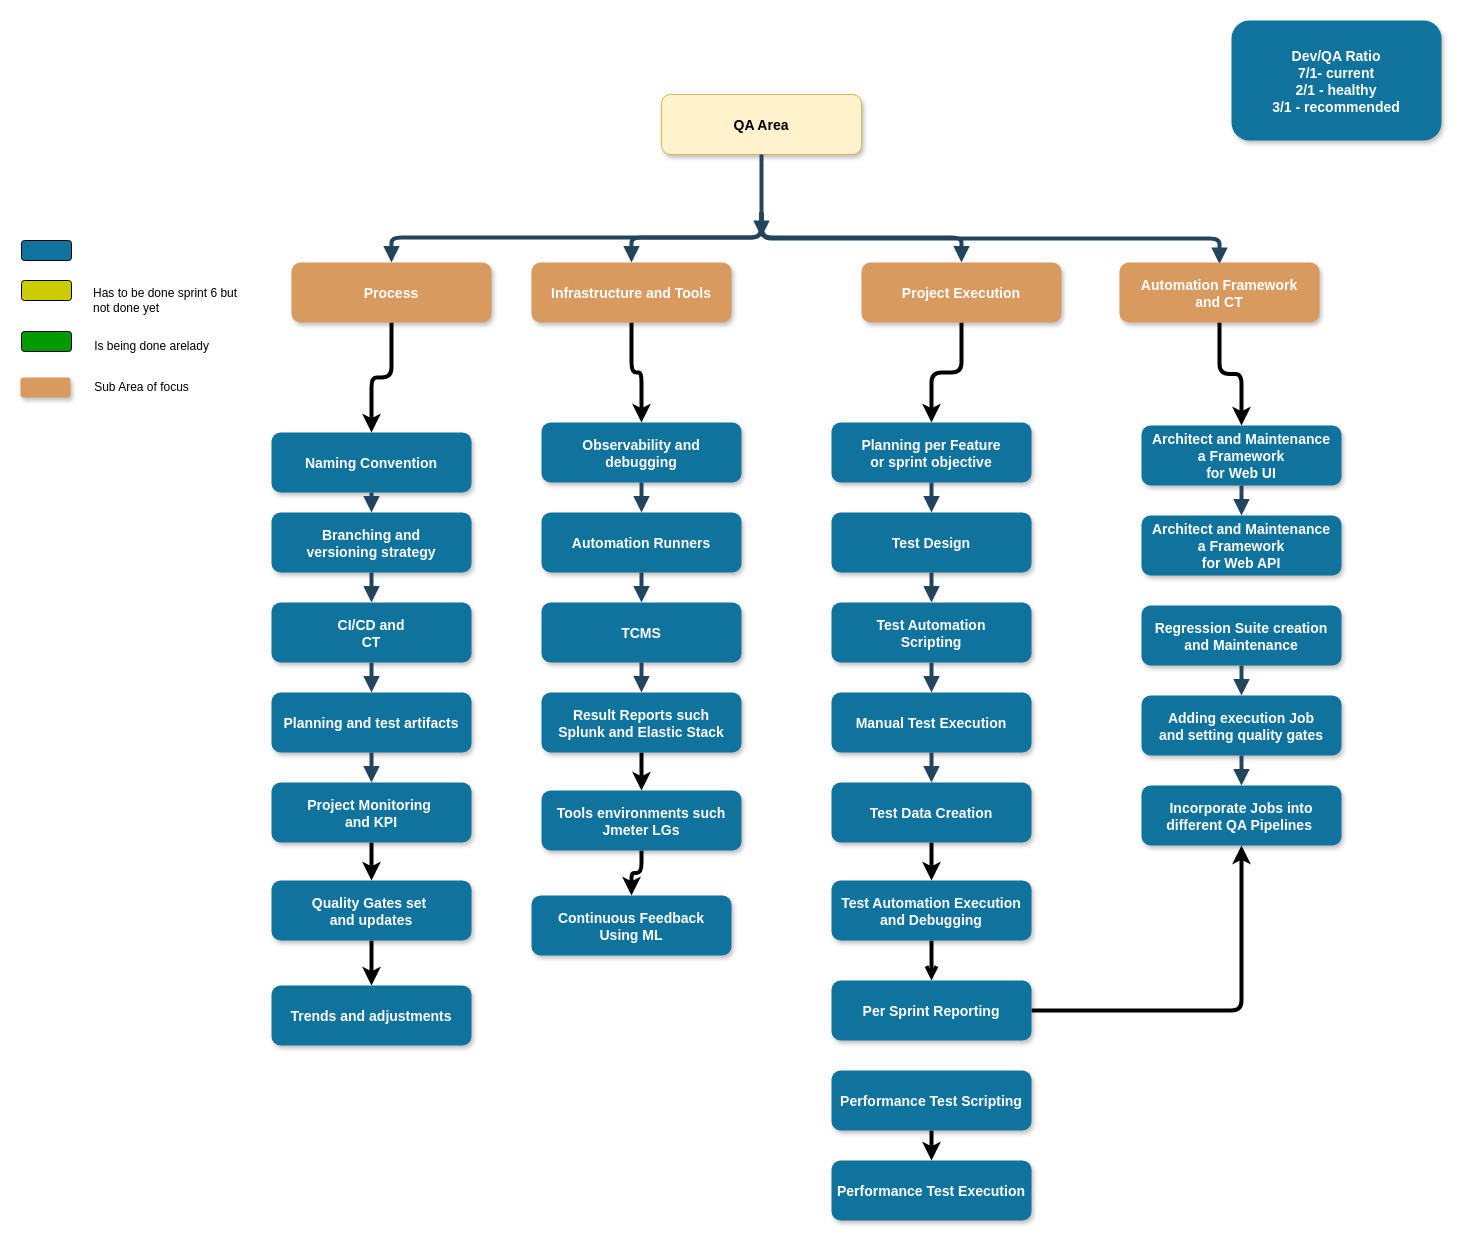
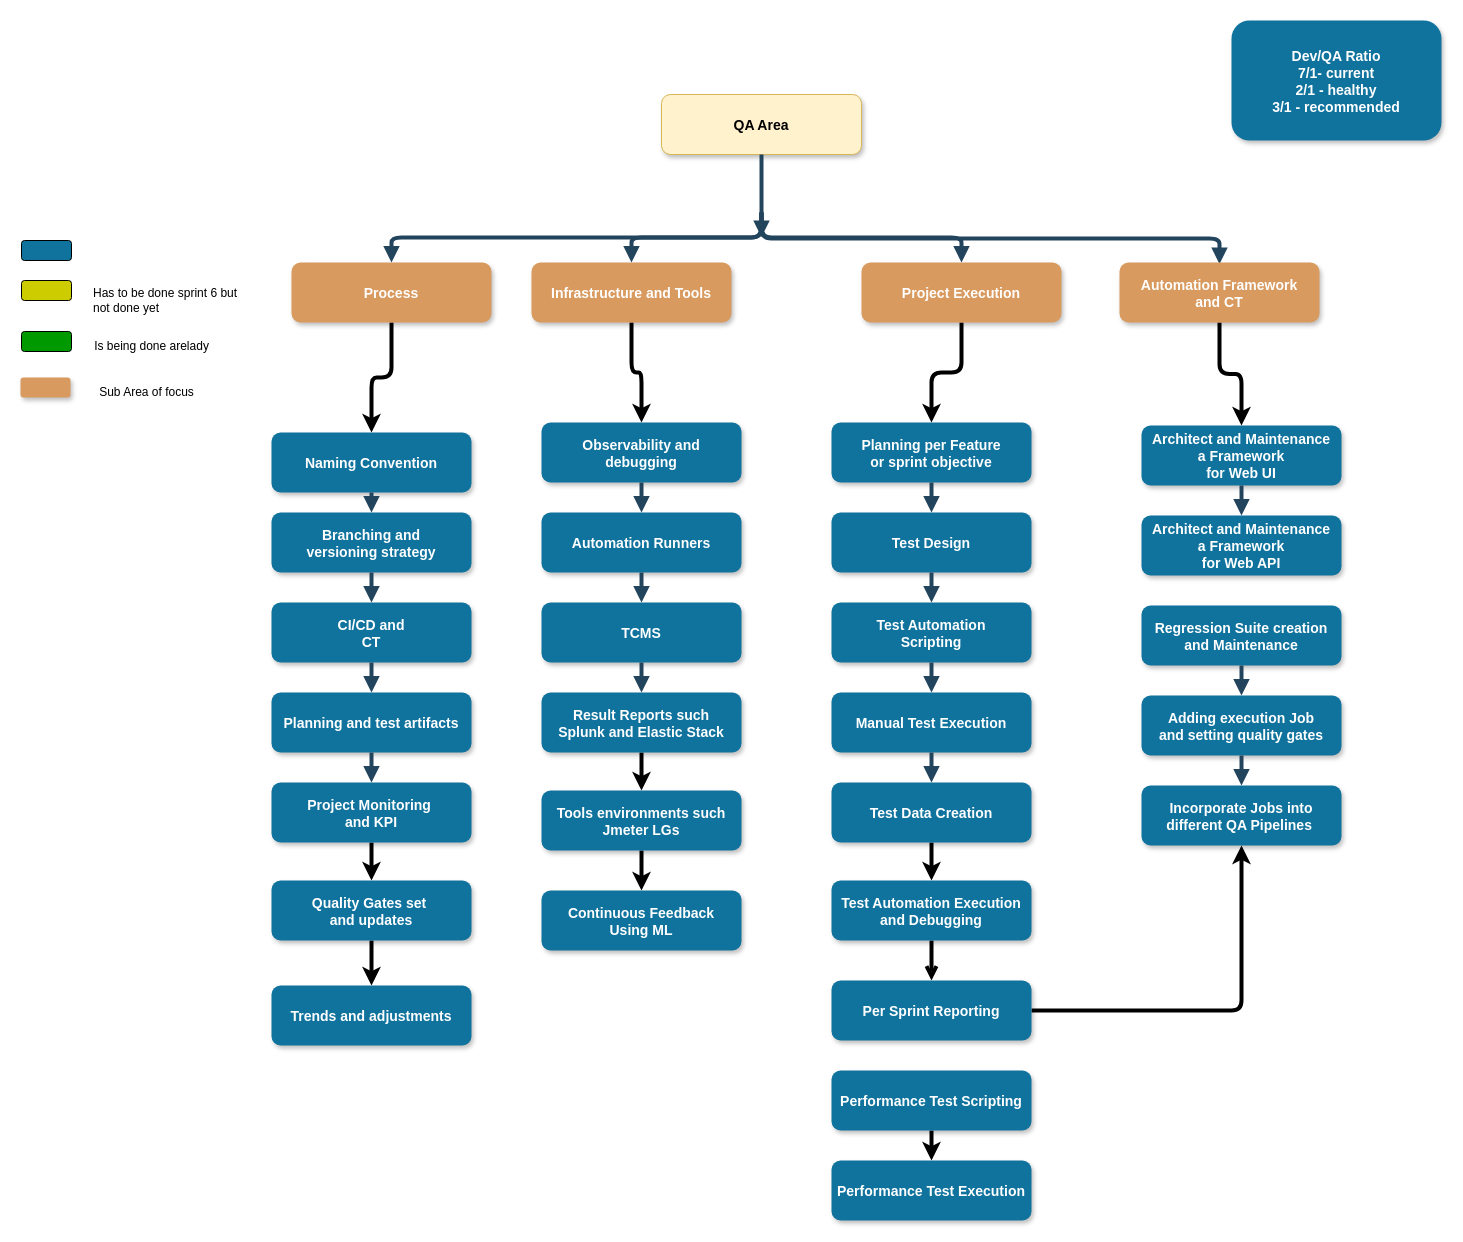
node "Sub Area of focus": moved (142, 388) -> (147, 393)
node "Continuous Feedback Using ML": moved (632, 926) -> (642, 921)
